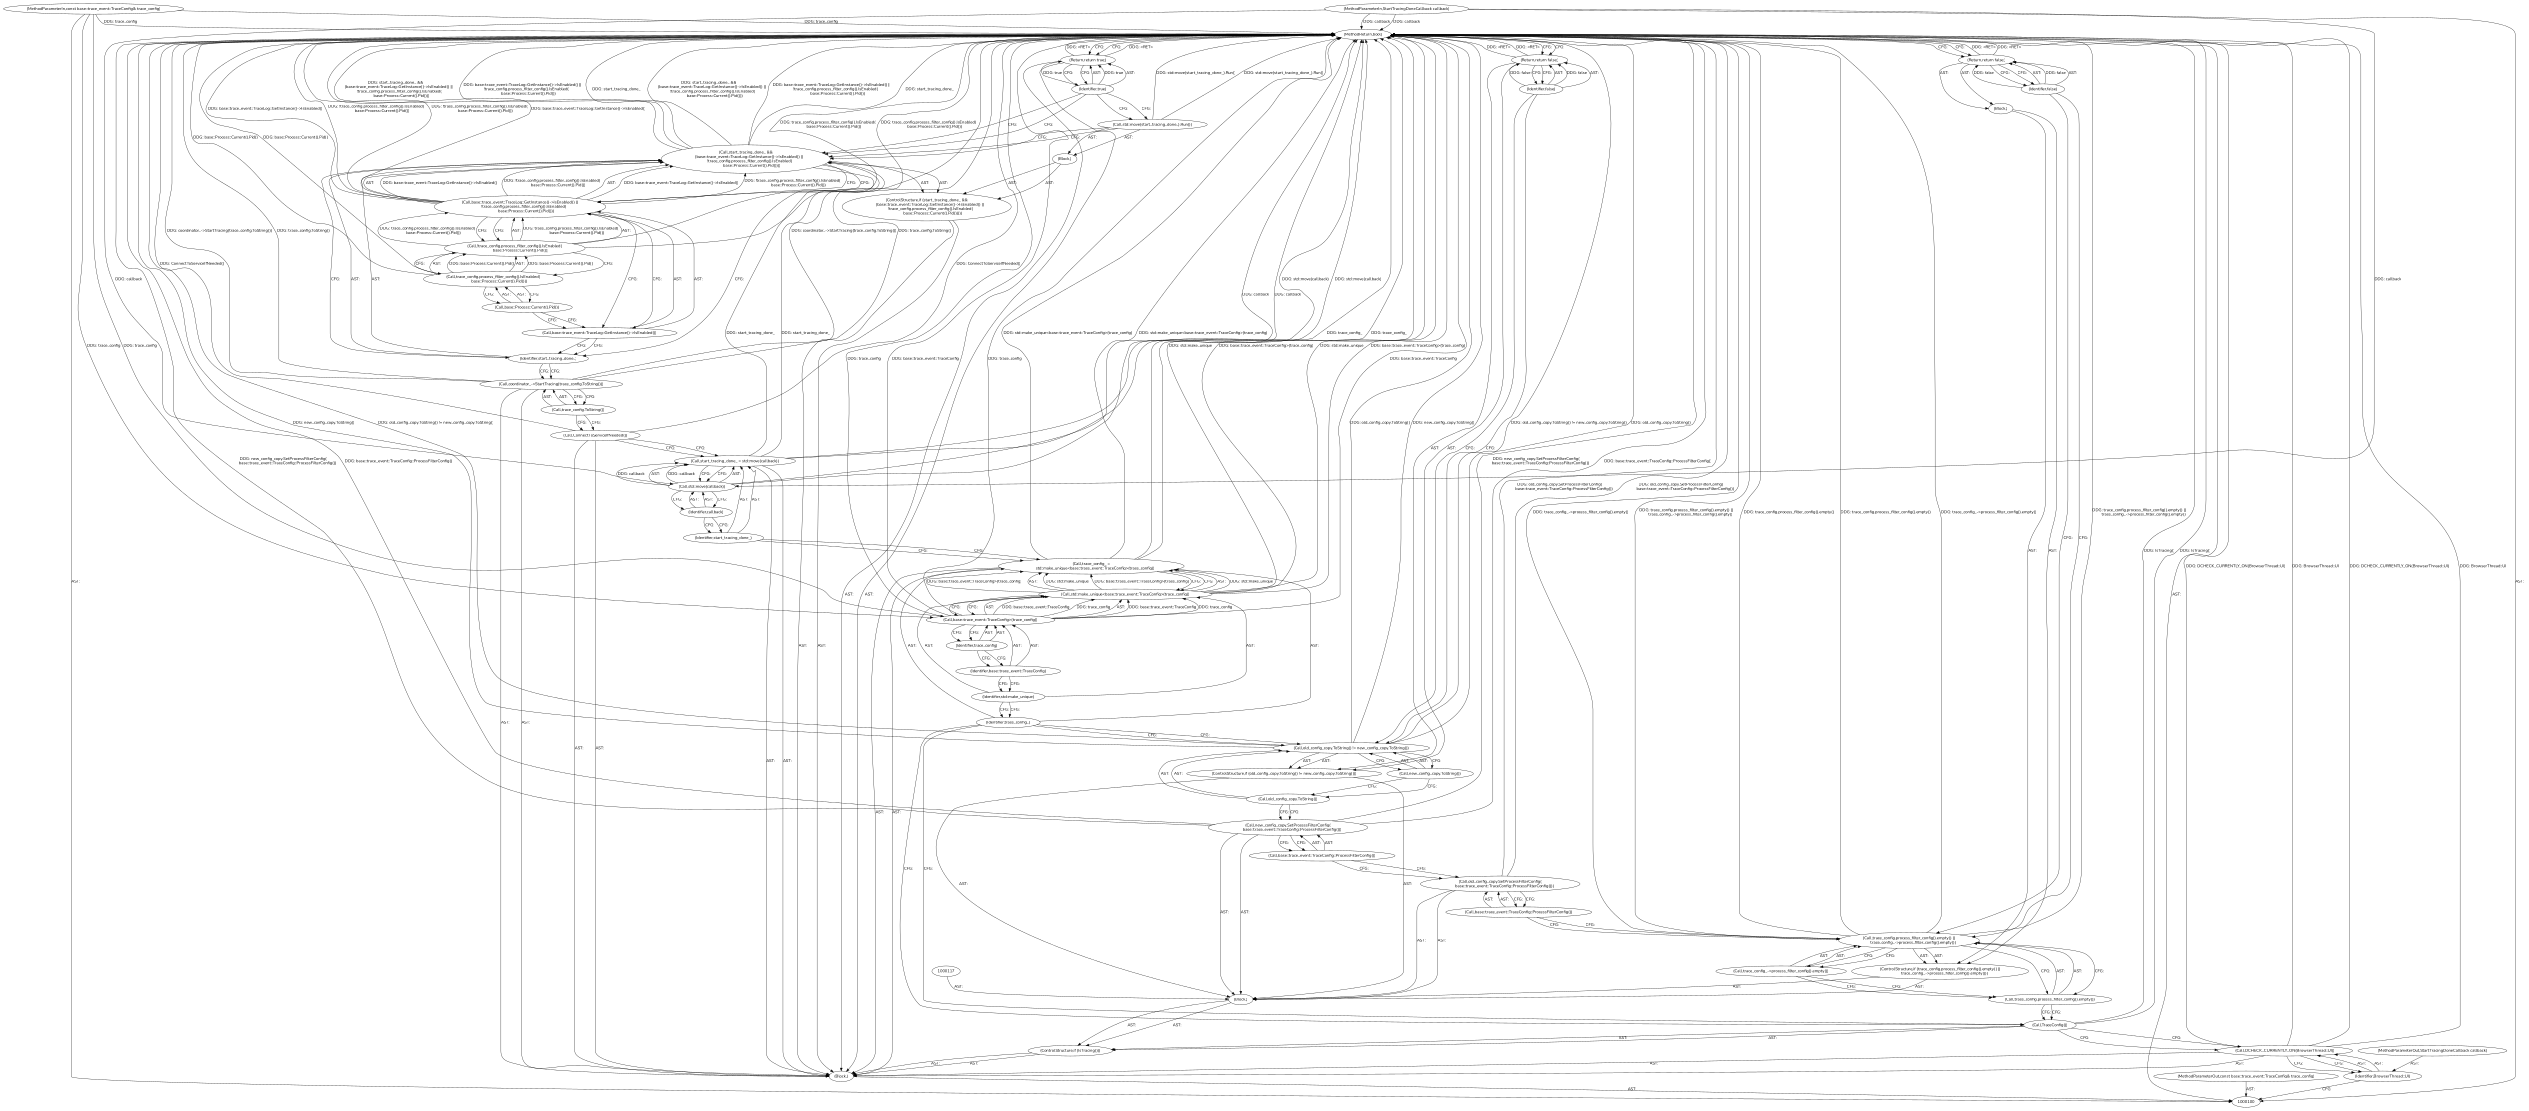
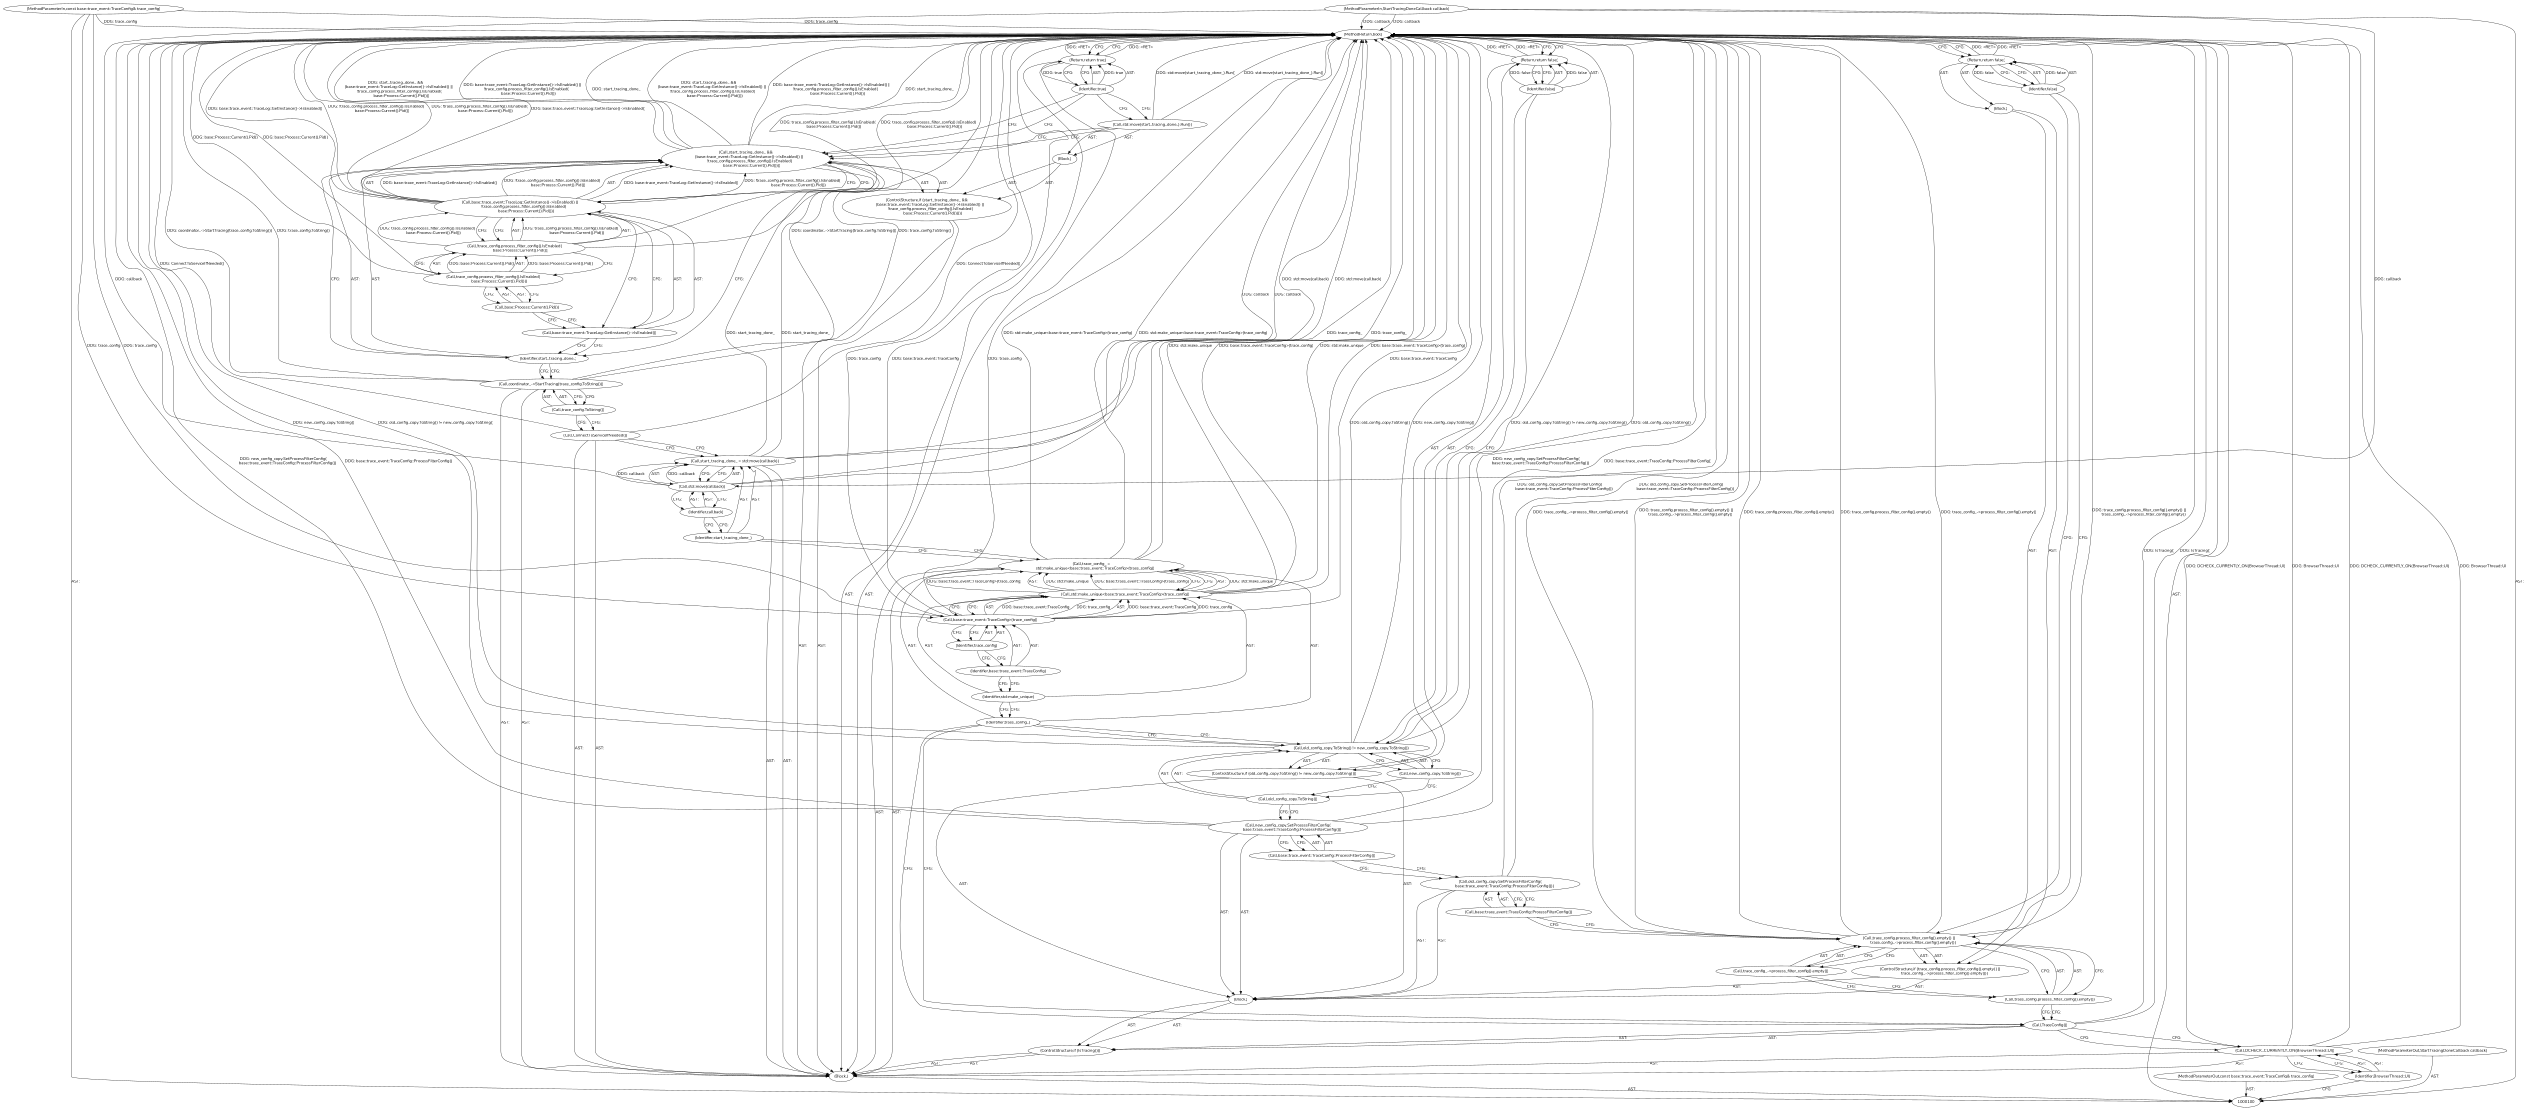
node "1000117": removed
edge "(MethodParameterOut,StartTracingDoneCallback callback)" -> "(Identifier,BrowserThread::UI)": now "(MethodParameterOut,StartTracingDoneCallback callback)" -> "1000100"
